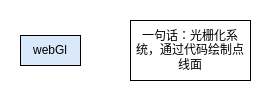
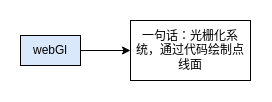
edge "webGl" -> "一句话：光栅化系统，通过代码绘制点线面": added
